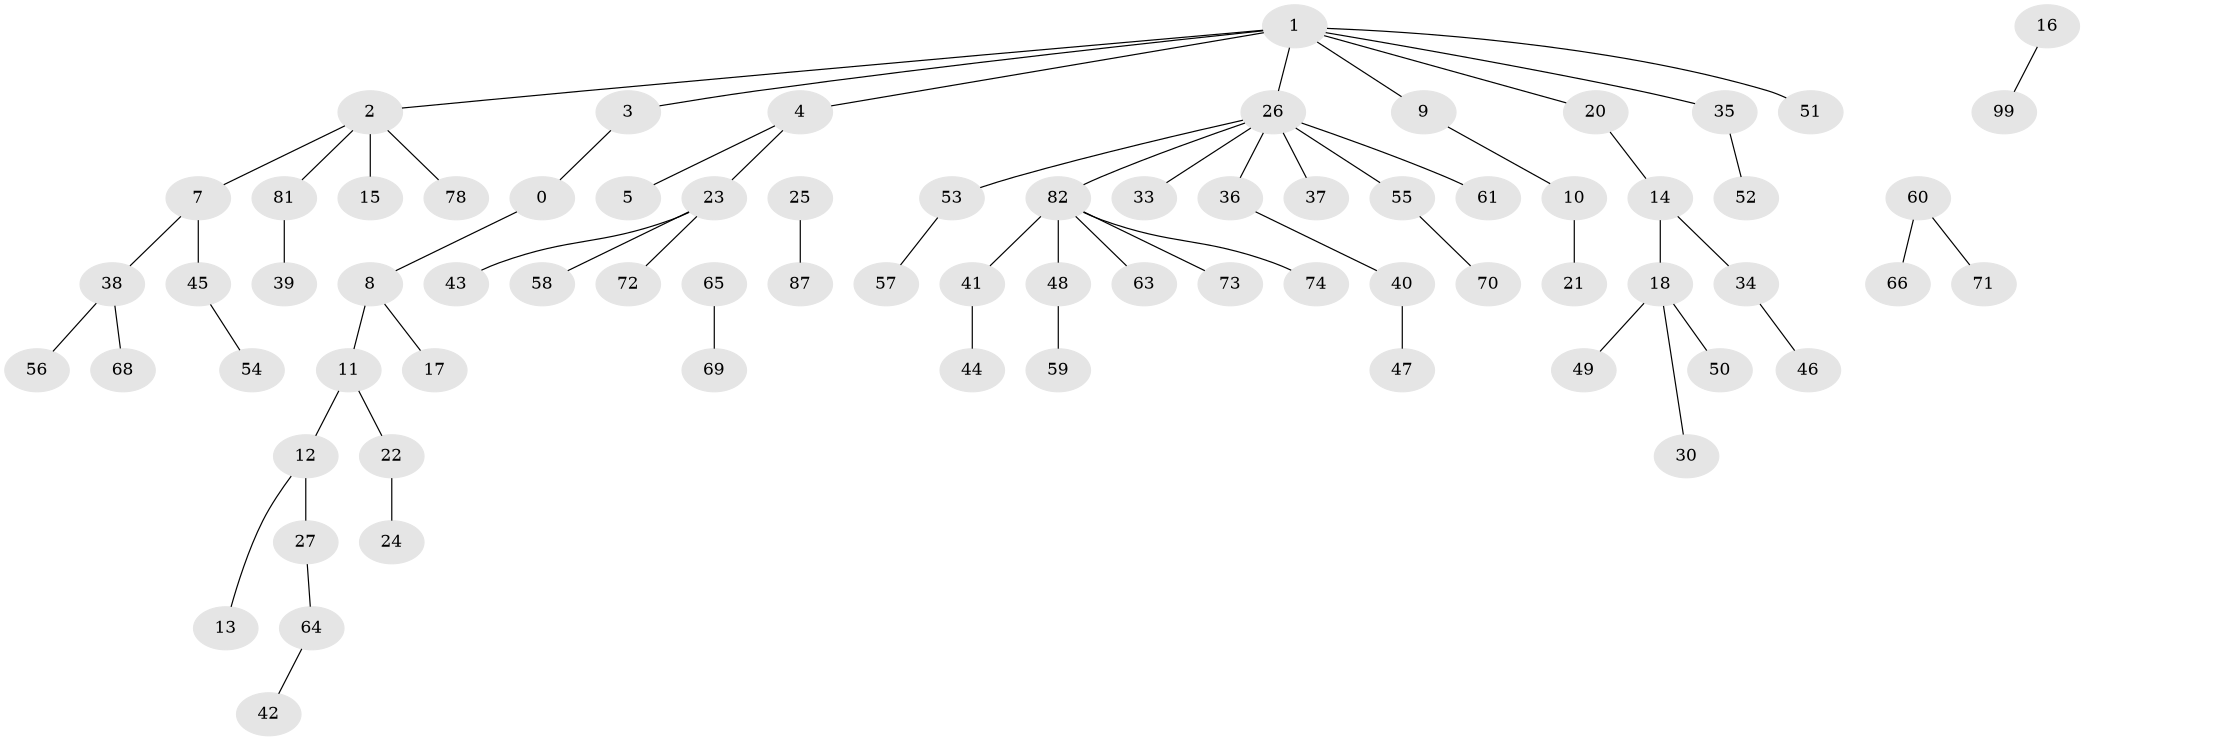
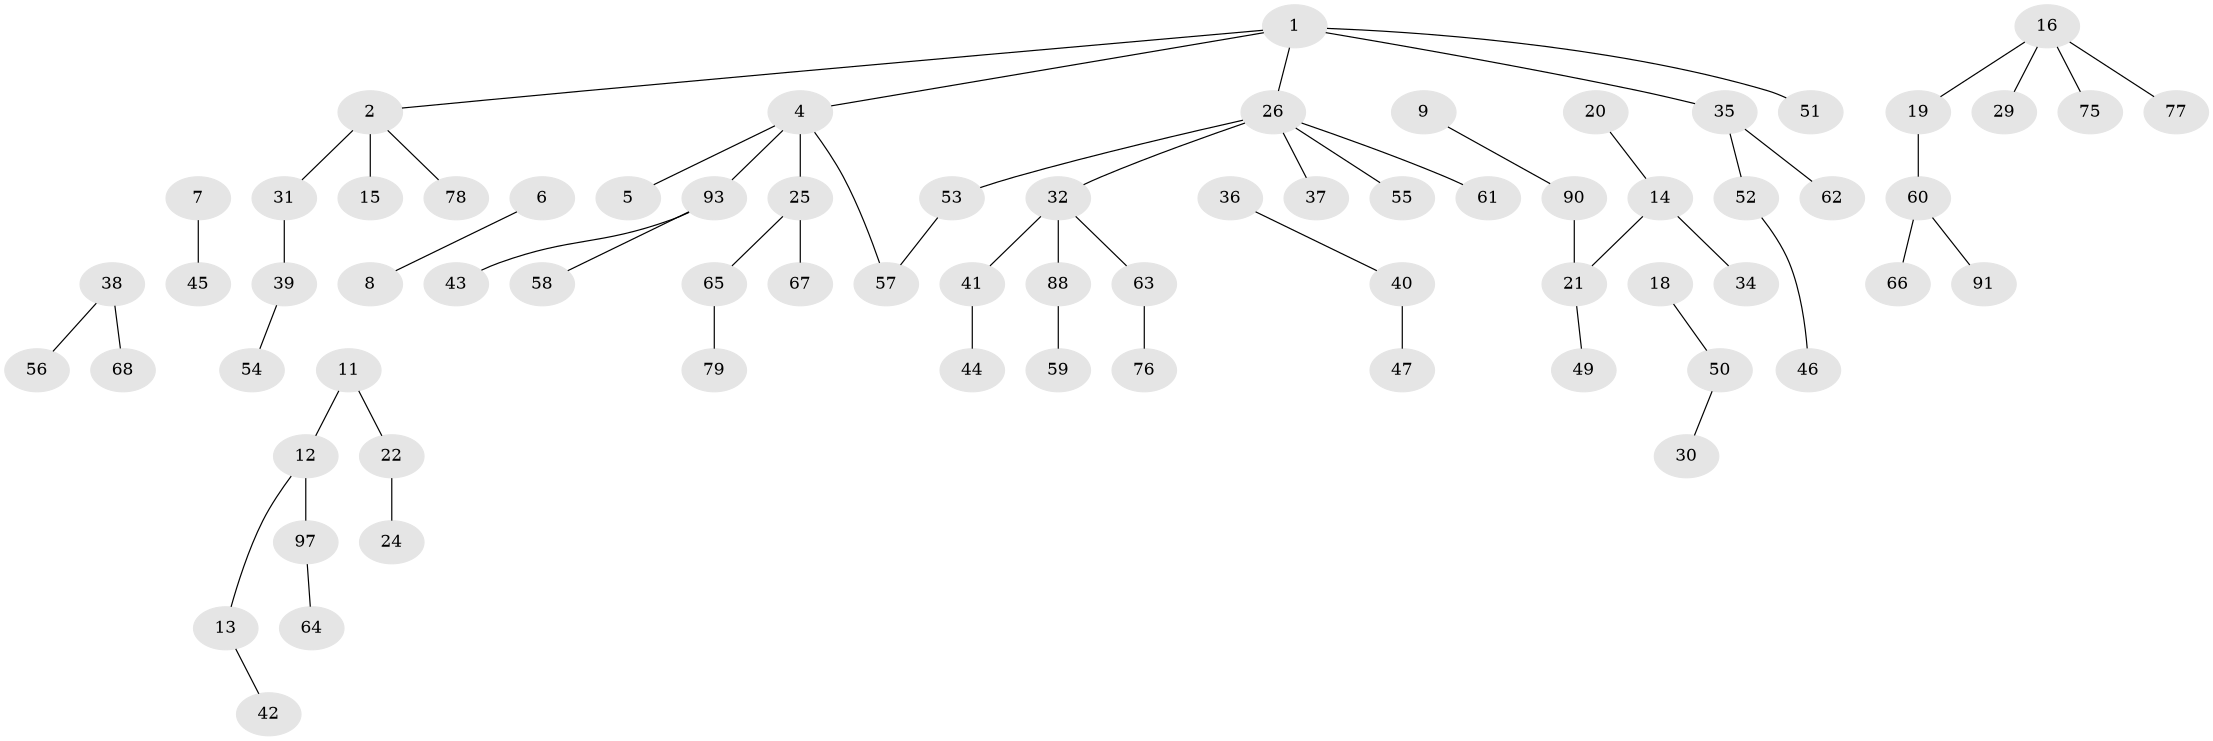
edge "1" -- "9": removed
edge "1" -- "20": removed
node "3": removed
node "19": added
node "99": label "99" -> "29"
node "75": added
node "77": added
edge "2" -- "7": removed
edge "4" -- "25": added
edge "26" -- "36": removed
edge "4" -- "57": added
node "81": label "81" -> "31"
node "0": label "0" -> "6"
node "23": label "23" -> "93"
node "82": label "82" -> "32"
node "33": removed
node "10": label "10" -> "90"
node "62": added
edge "7" -- "38": removed
edge "25" -- "65": added
edge "14" -- "18": now "14" -- "21"
node "72": removed
node "87": label "87" -> "67"
node "48": label "48" -> "88"
node "73": removed
node "74": removed
node "70": removed
node "71": label "71" -> "91"
edge "45" -- "54": now "39" -- "54"
edge "8" -- "11": removed
edge "18" -- "49": now "21" -- "49"
edge "34" -- "46": now "52" -- "46"
node "17": removed
node "69": label "69" -> "79"
node "76": added
edge "18" -- "30": now "50" -- "30"
node "27": label "27" -> "97"
edge "64" -- "42": now "13" -- "42"
